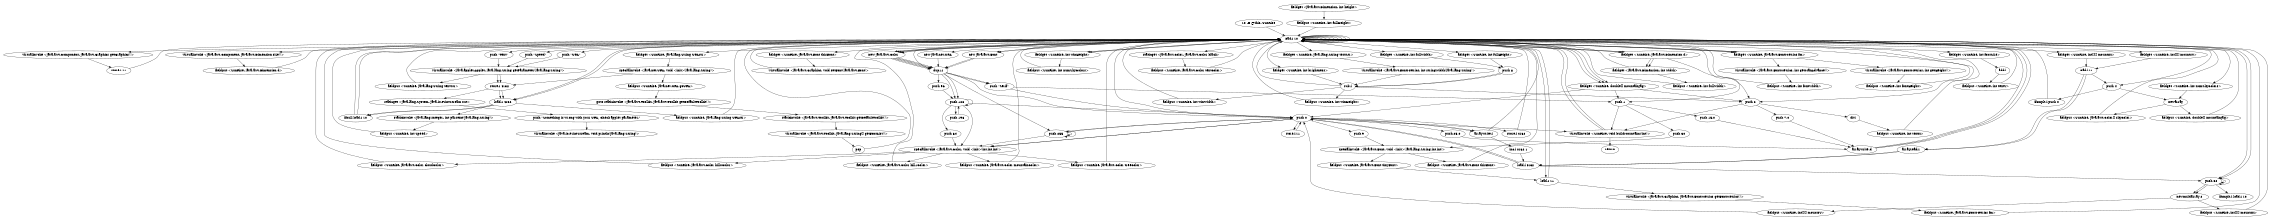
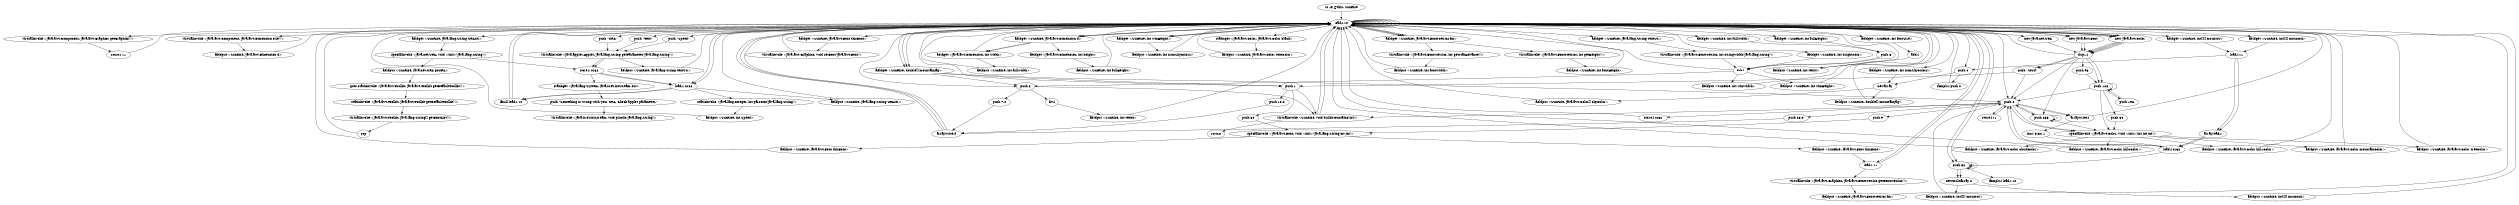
edge "fieldget <SunRise: java.awt.Dimension d>" -> "push 2": now "fieldget <SunRise: java.awt.Dimension d>" -> "fieldget <java.awt.Dimension: int height>"
